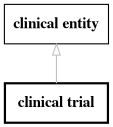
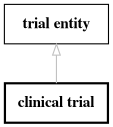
node "clinical entity": label "clinical entity" -> "trial entity"
